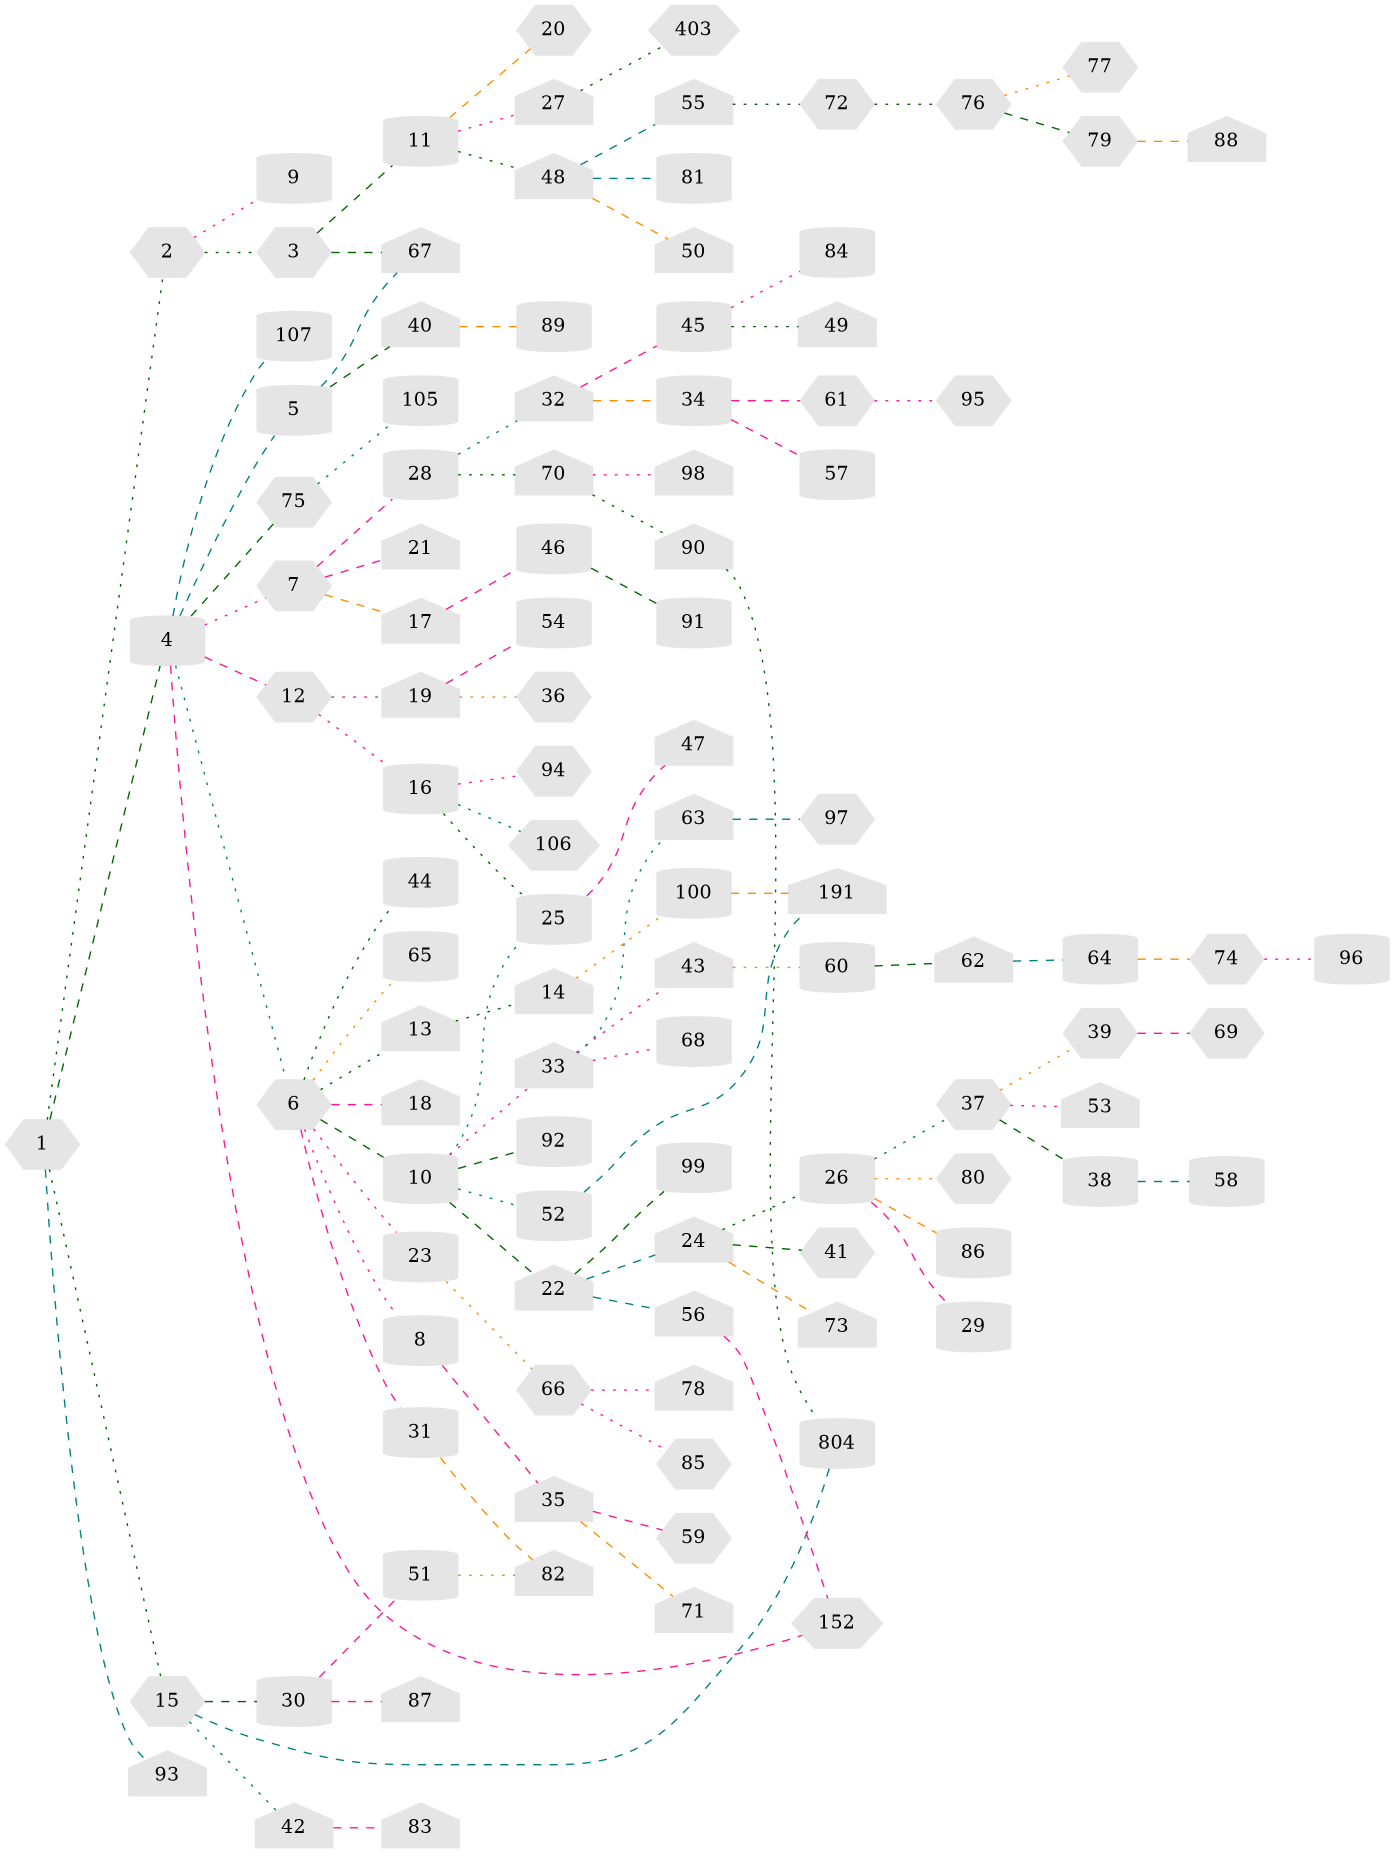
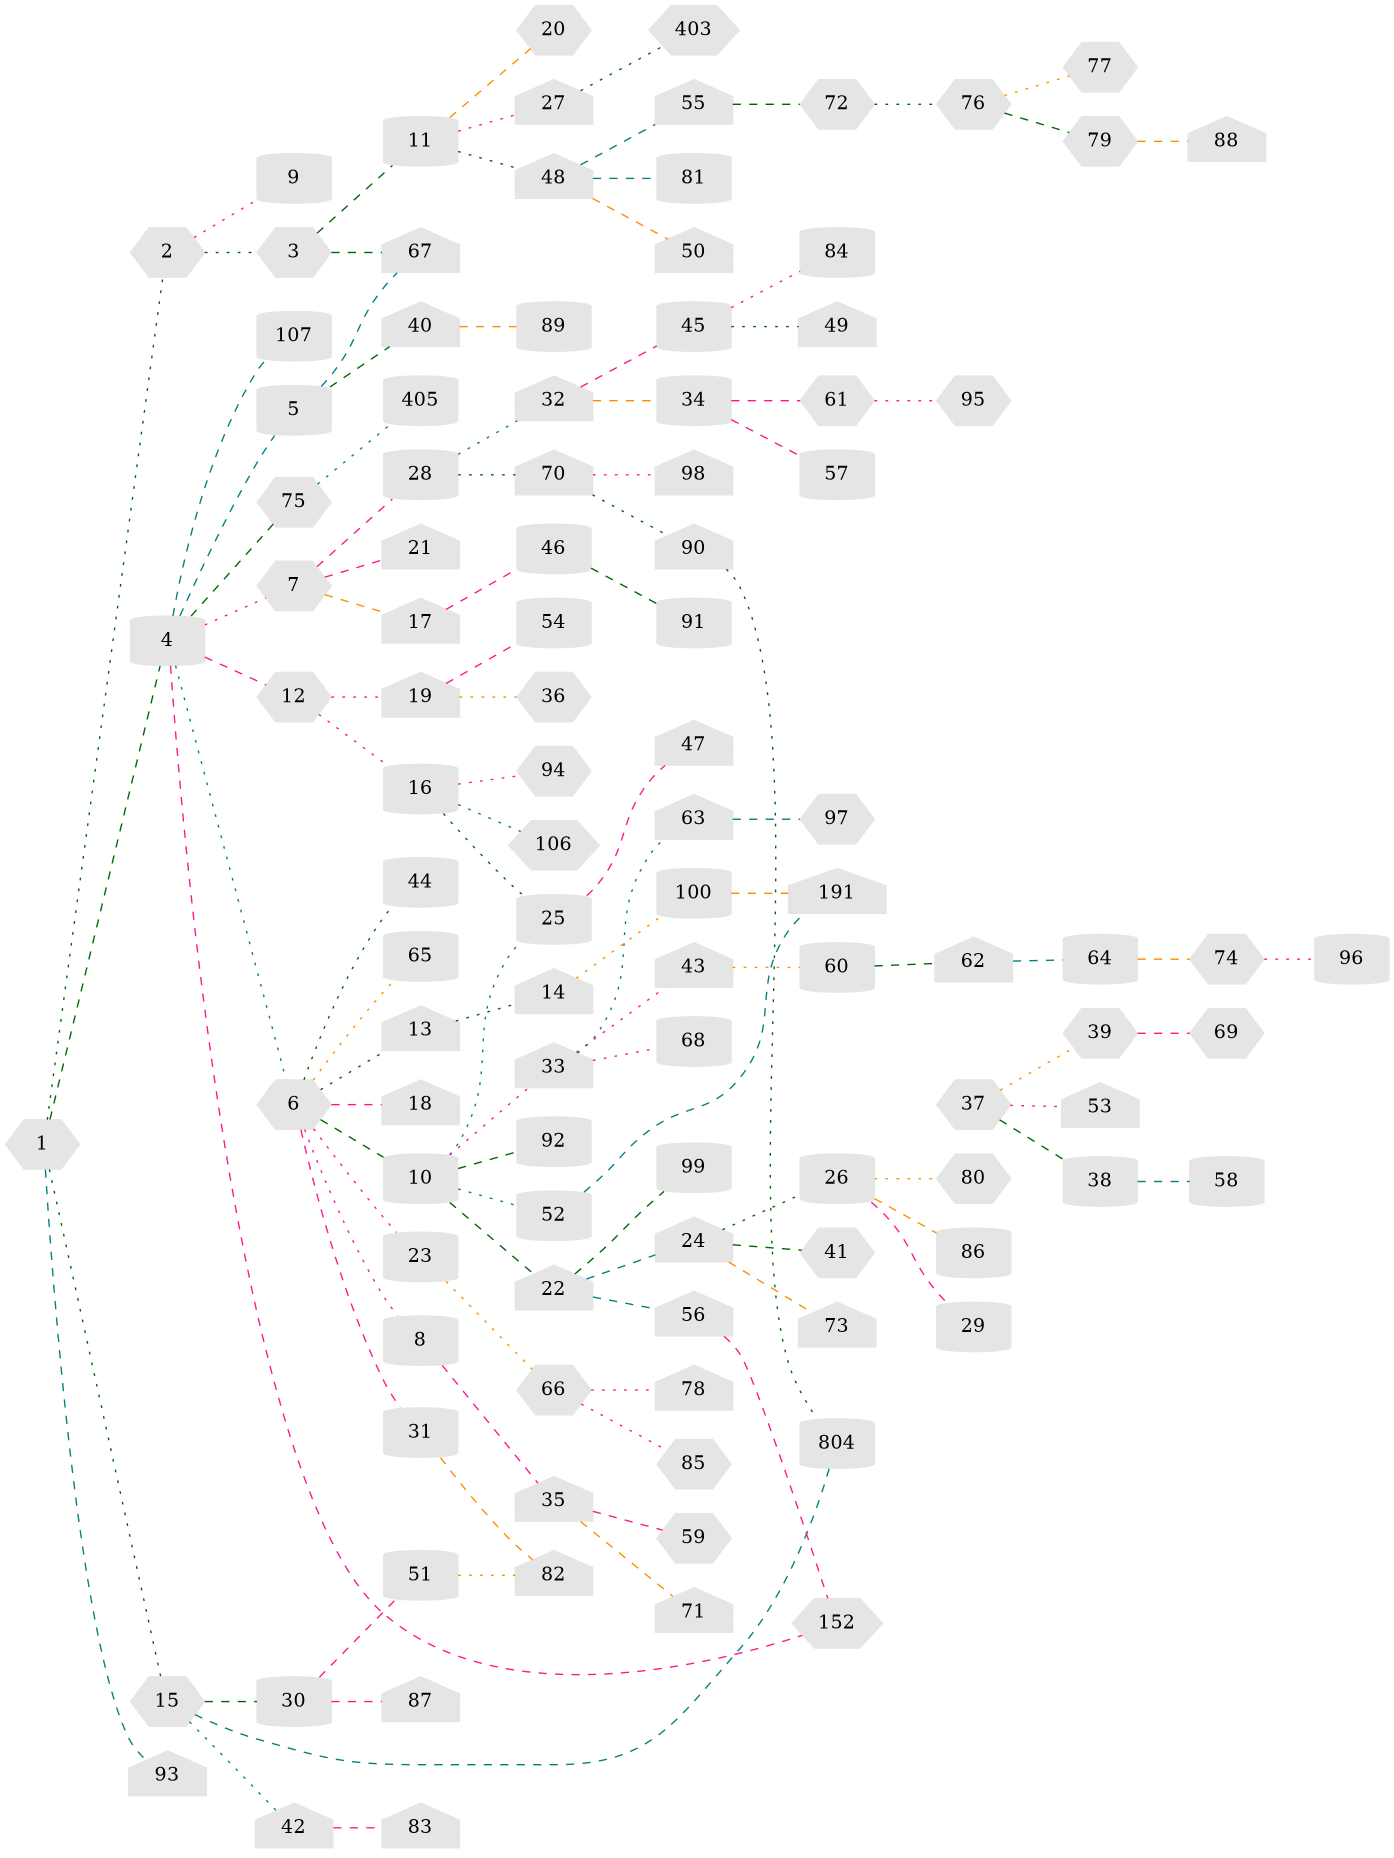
edge "55" -- "72": style dotted -> dashed
node "105": label "105" -> "405"
edge "37" -- "26": removed
